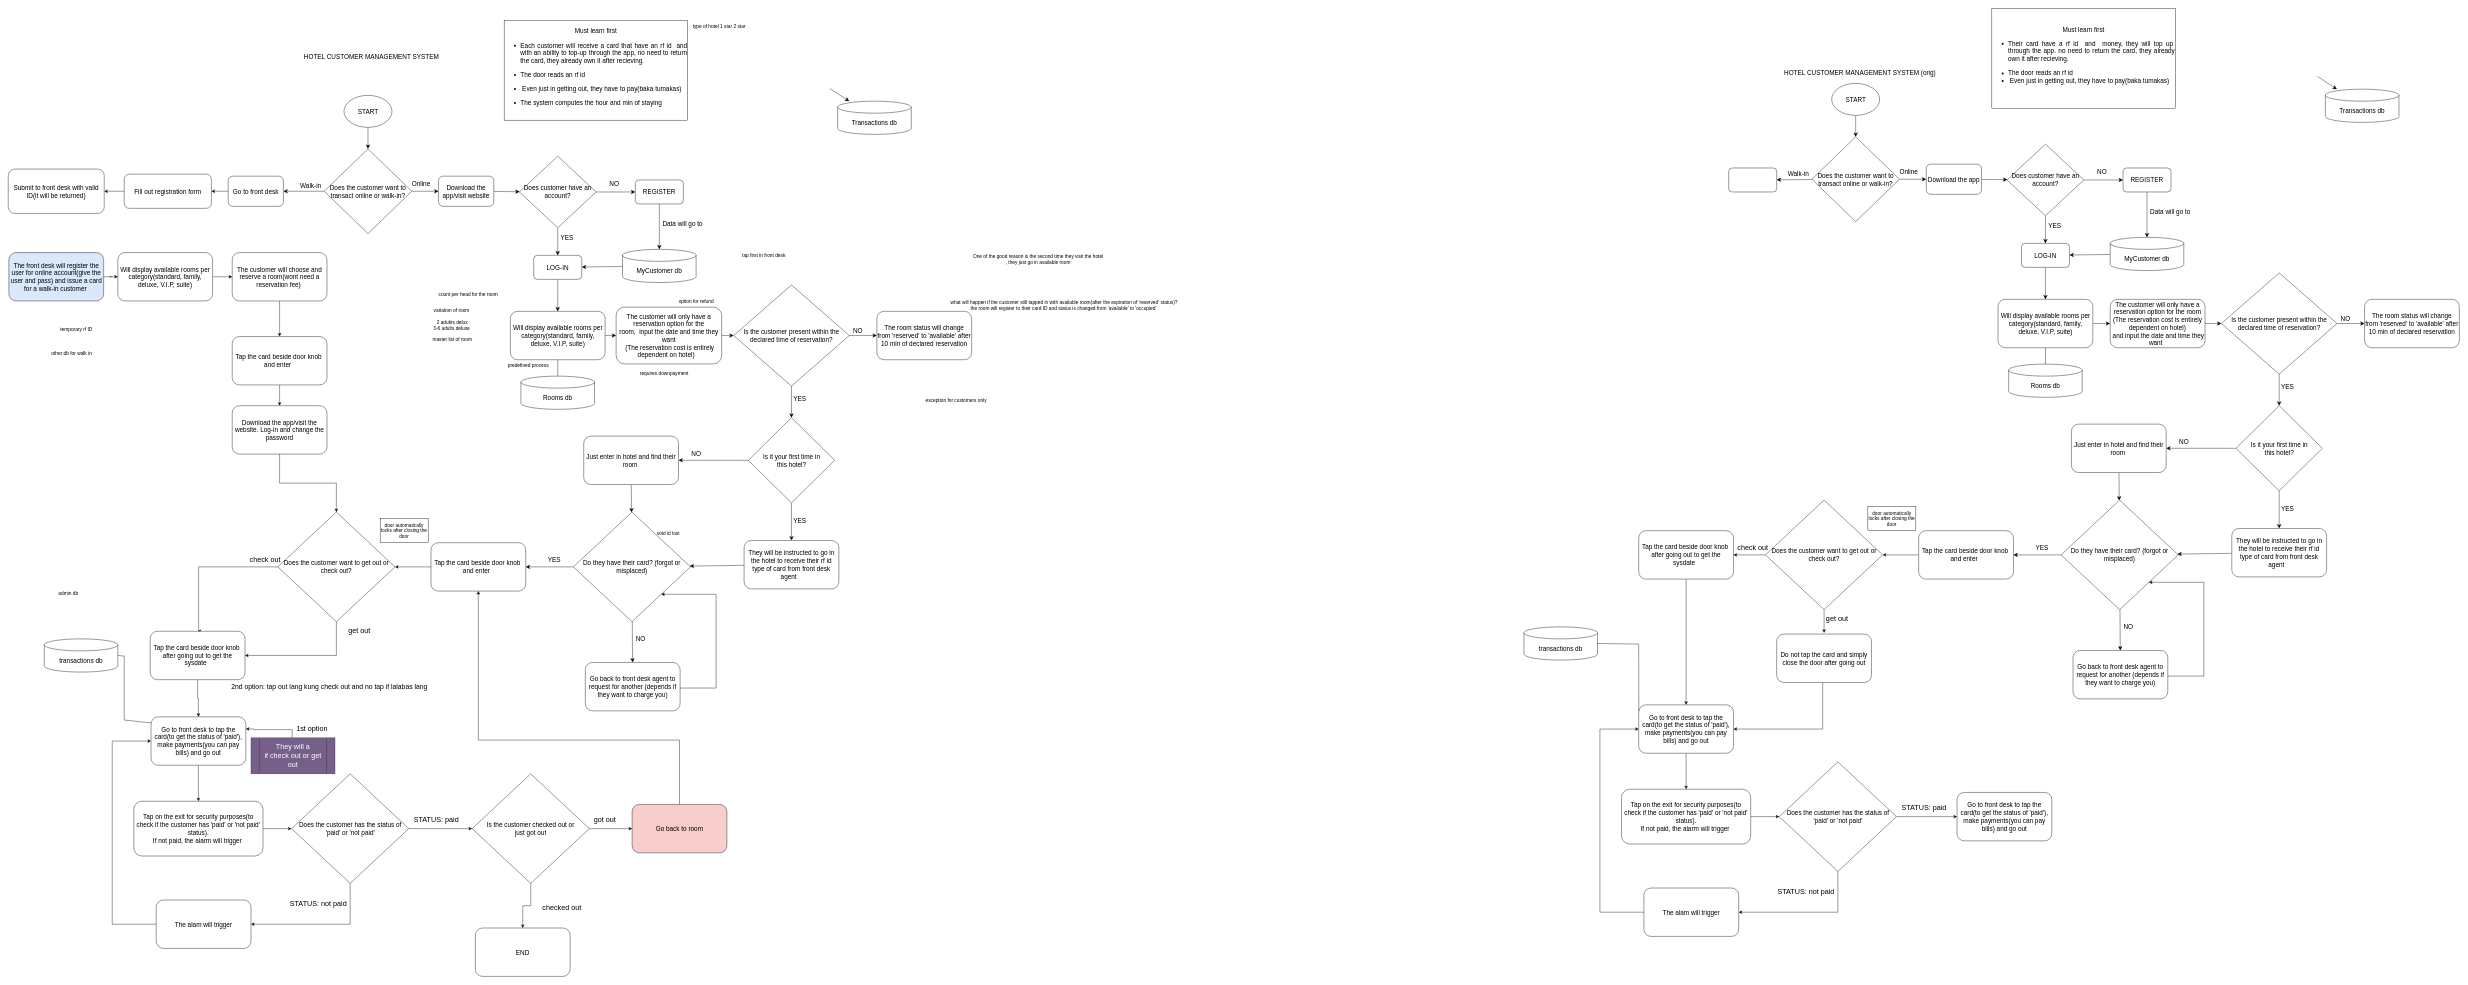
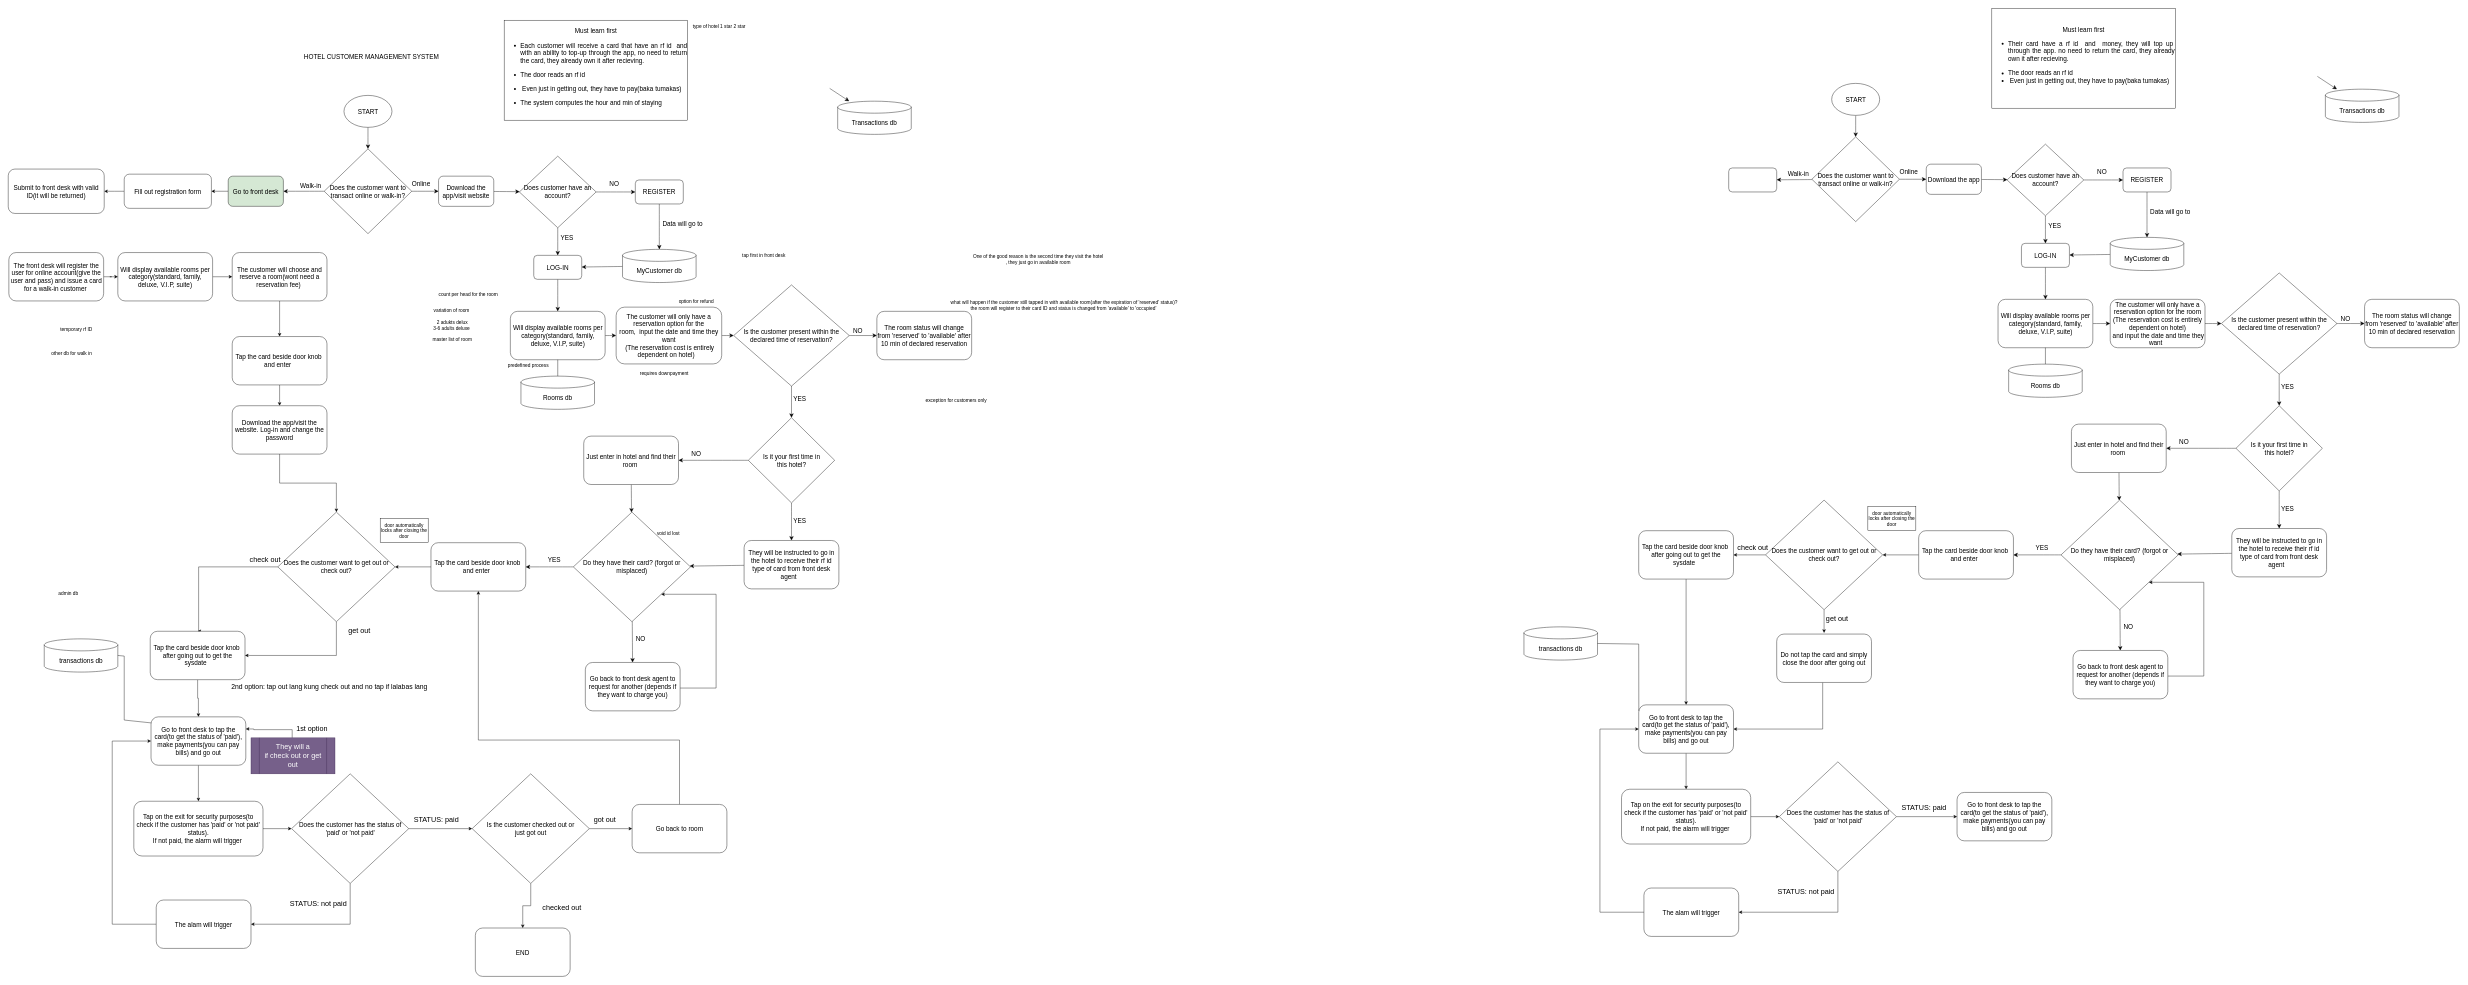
node "HOTEL CUSTOMER MANAGEMENT SYSTEM (orig)": removed
node "Go to front desk": fillcolor #ffffff -> #d5e8d4
node "The front desk will register the user for online account(give the user and pass) and issue a card for a walk-in customer": fillcolor #dae8fc -> #ffffff
node "Go back to room": fillcolor #f8cecc -> #ffffff
